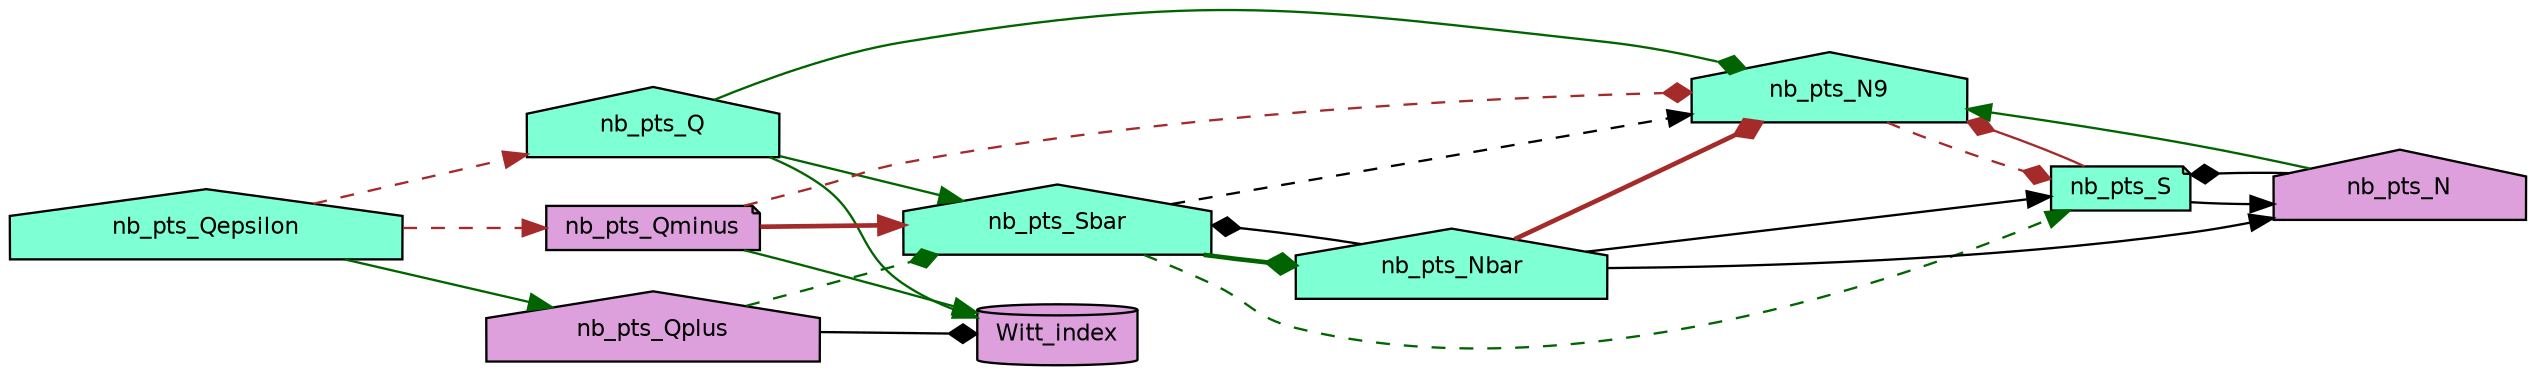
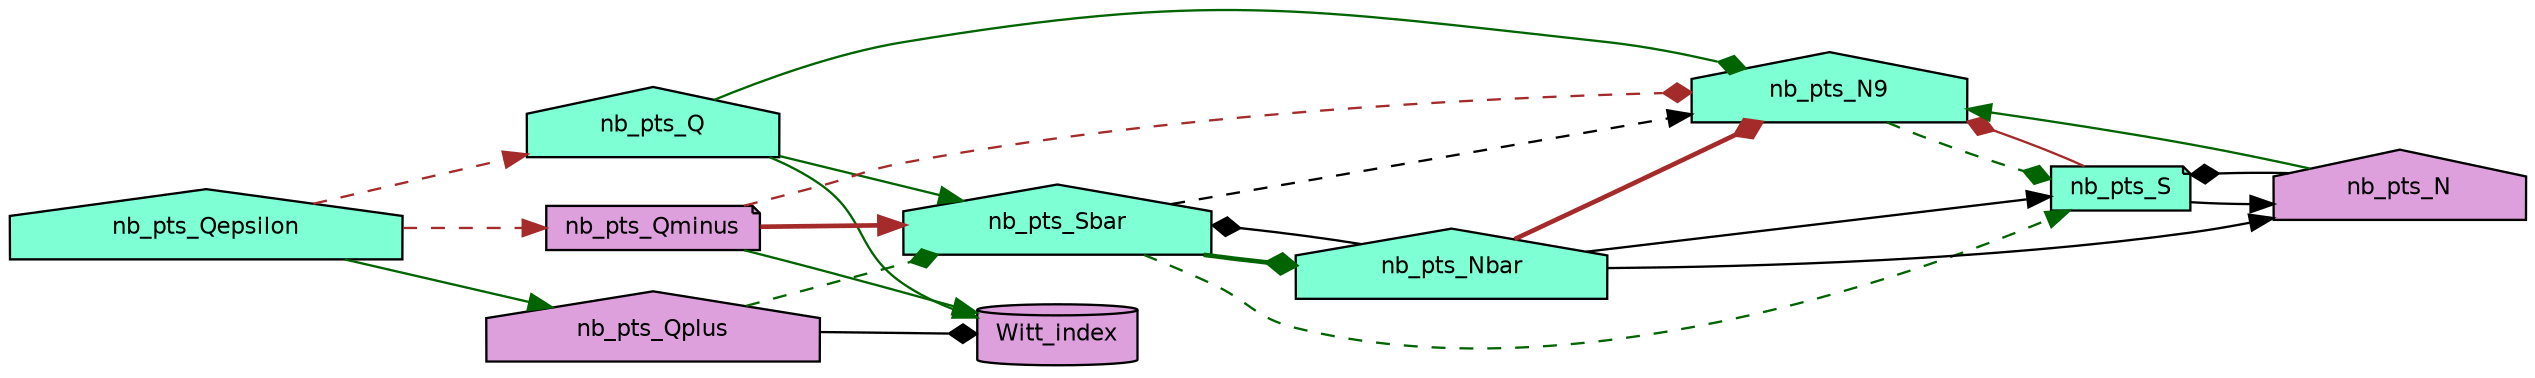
edge "nb_pts_N9" -> "nb_pts_S": color brown -> darkgreen
